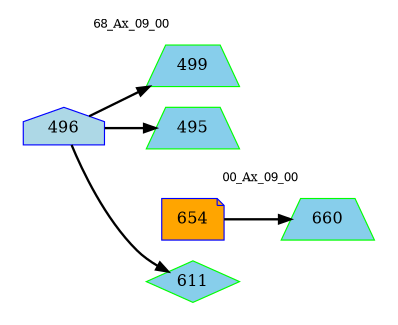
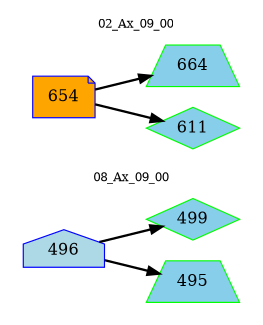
cluster "68_Ax_09_00": label "68_Ax_09_00" -> "08_Ax_09_00"
node "499": shape trapezium -> diamond
cluster "00_Ax_09_00": label "00_Ax_09_00" -> "02_Ax_09_00"
edge "496" -> "611": now "654" -> "611"
node "660": label "660" -> "664"
